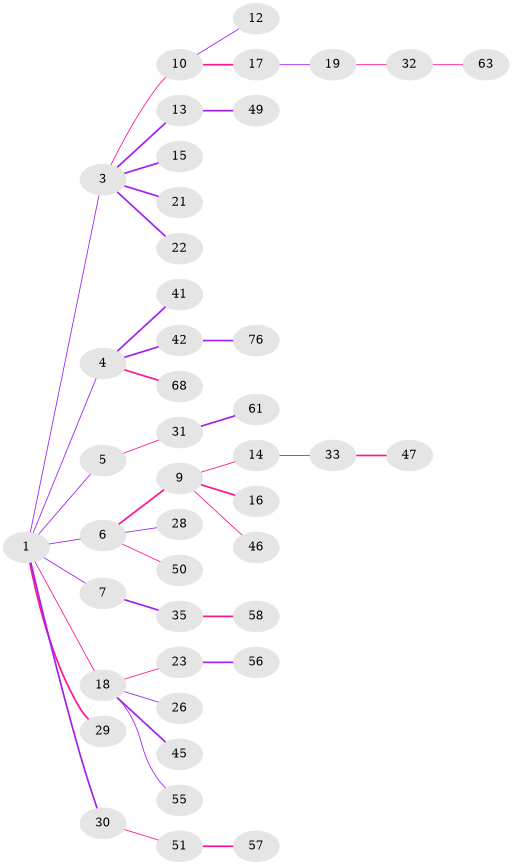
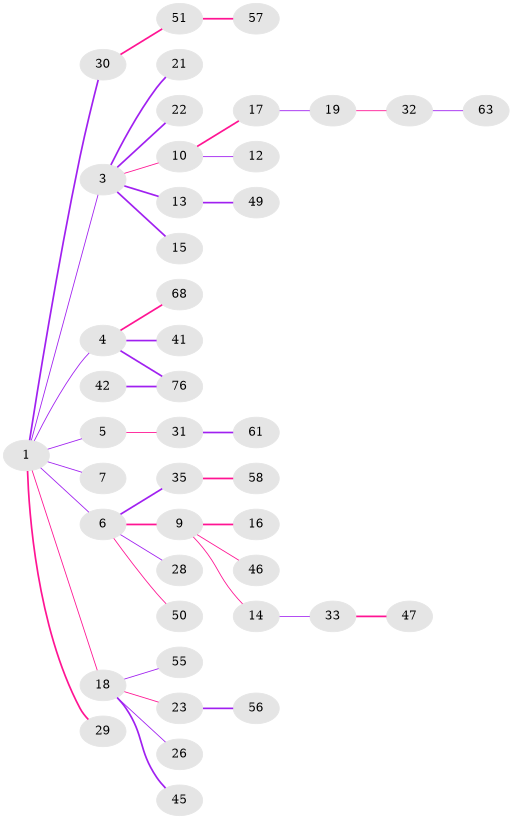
edge "32" -- "63": color deeppink -> purple
edge "42" -- "4": now "76" -- "4"
edge "7" -- "35": now "6" -- "35"
edge "30" -- "51": style solid -> bold
